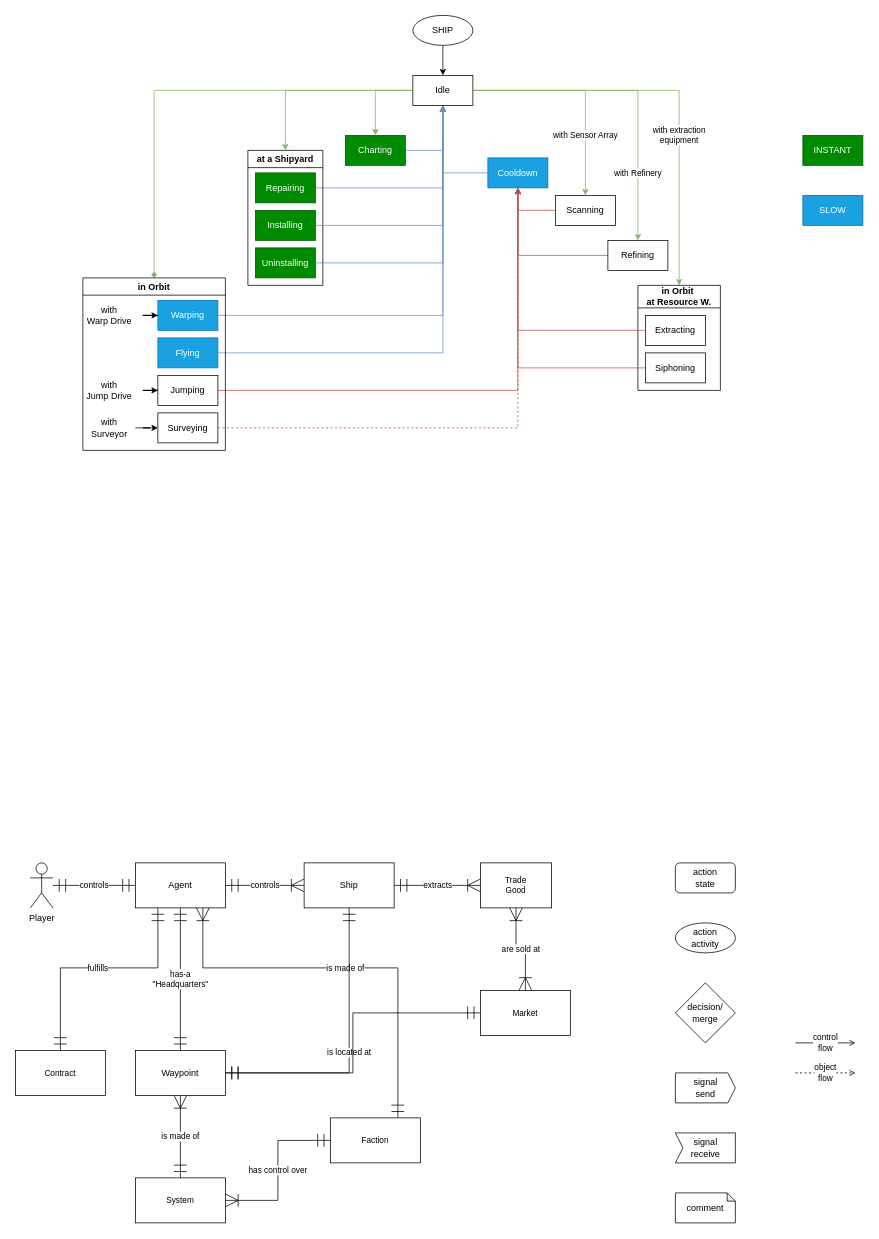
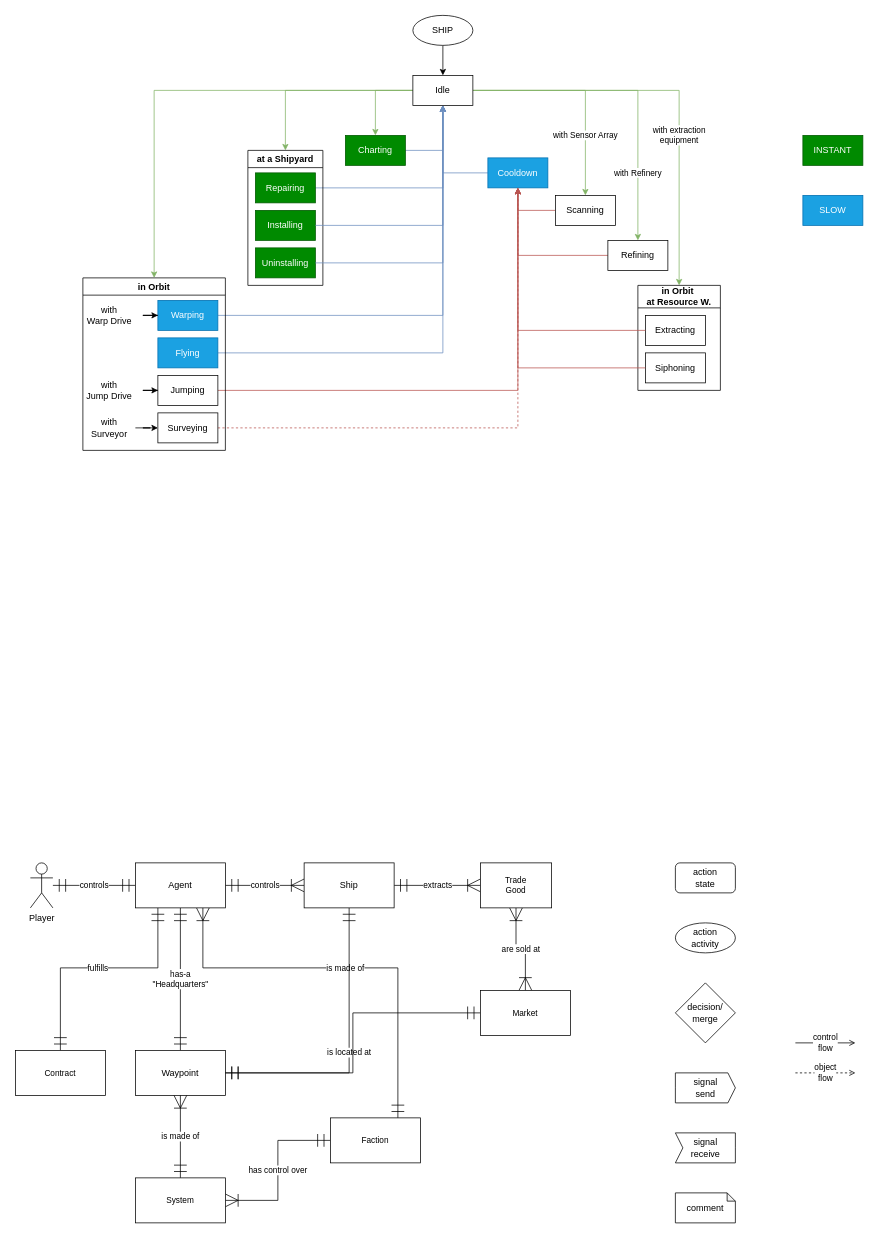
edge "Idle" -> "in Orbit": arrowhead diamond -> classic
